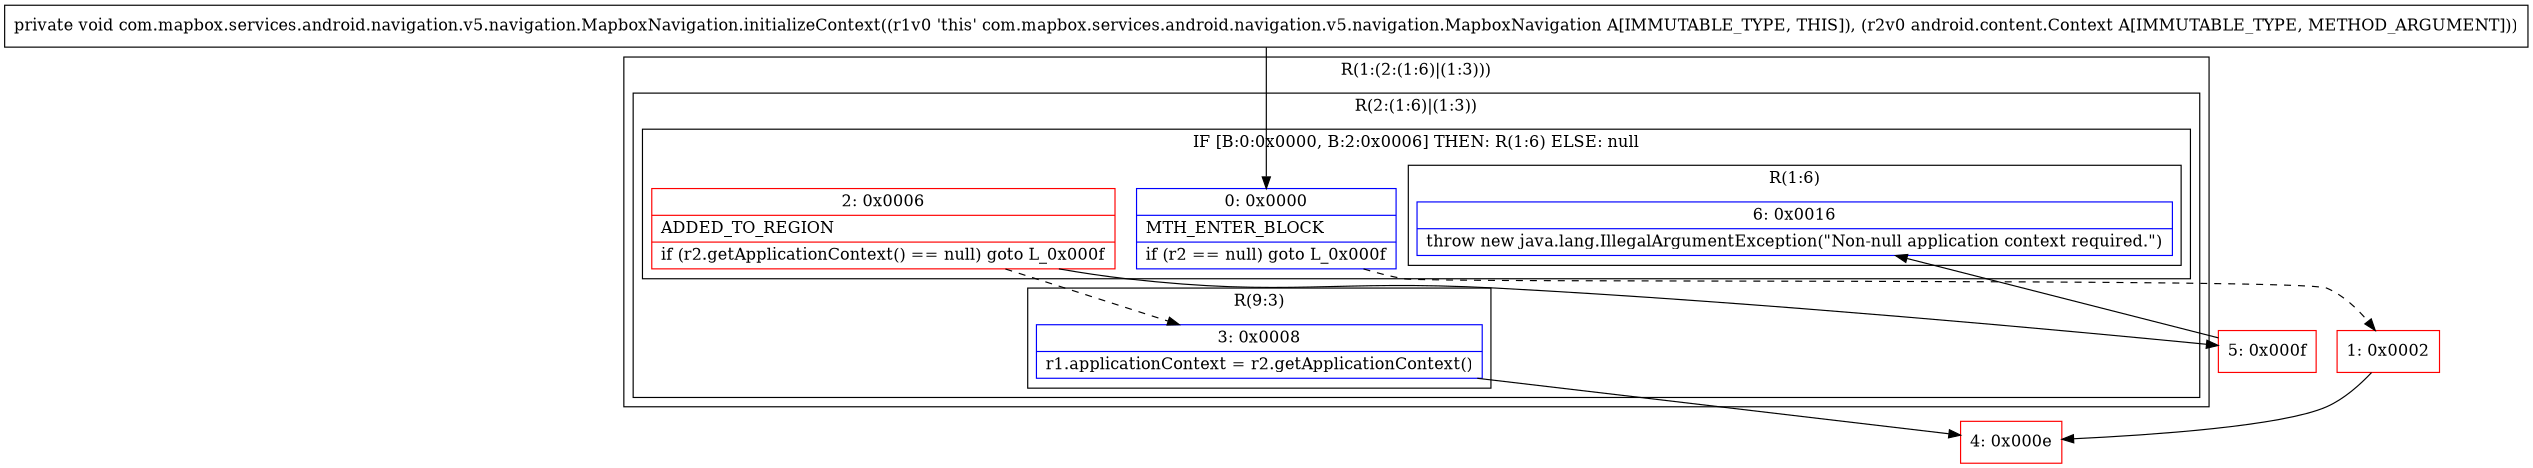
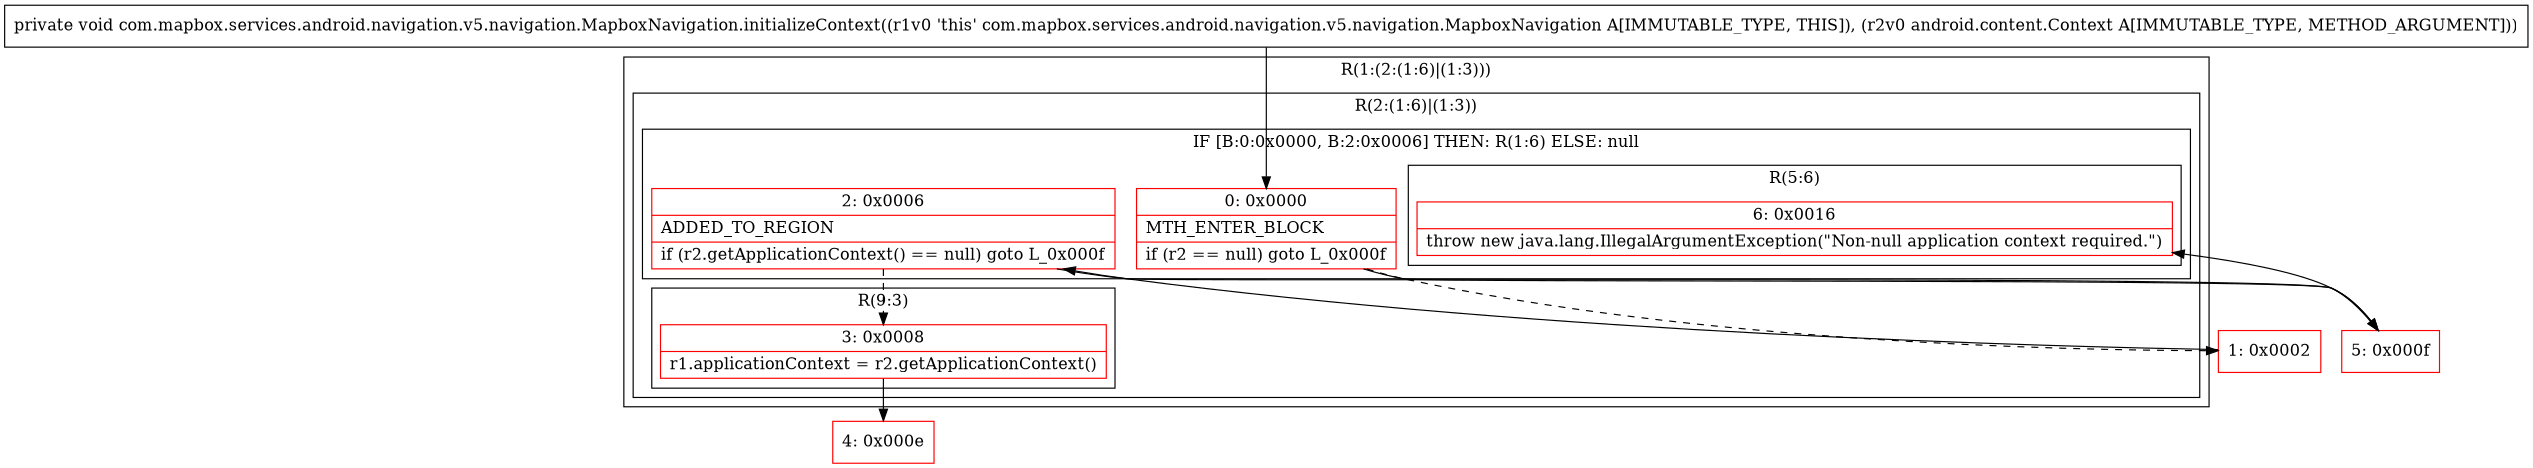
cluster "R(1:6)": label "R(1:6)" -> "R(5:6)"
node "0: 0x0000": color blue -> red
node "6: 0x0016": color blue -> red
edge "0: 0x0000" -> "5: 0x000f": added
node "3: 0x0008": color blue -> red
edge "1: 0x0002" -> "4: 0x000e": now "1: 0x0002" -> "2: 0x0006"
